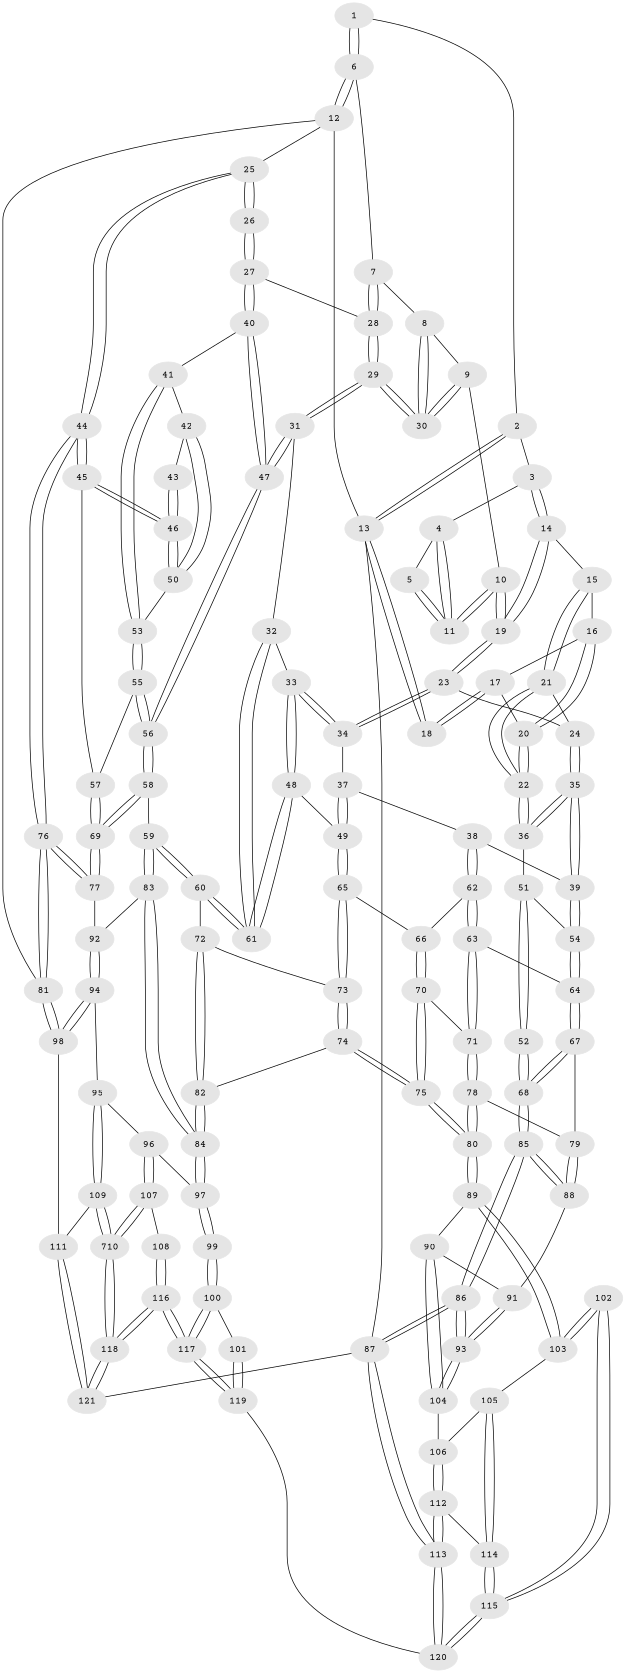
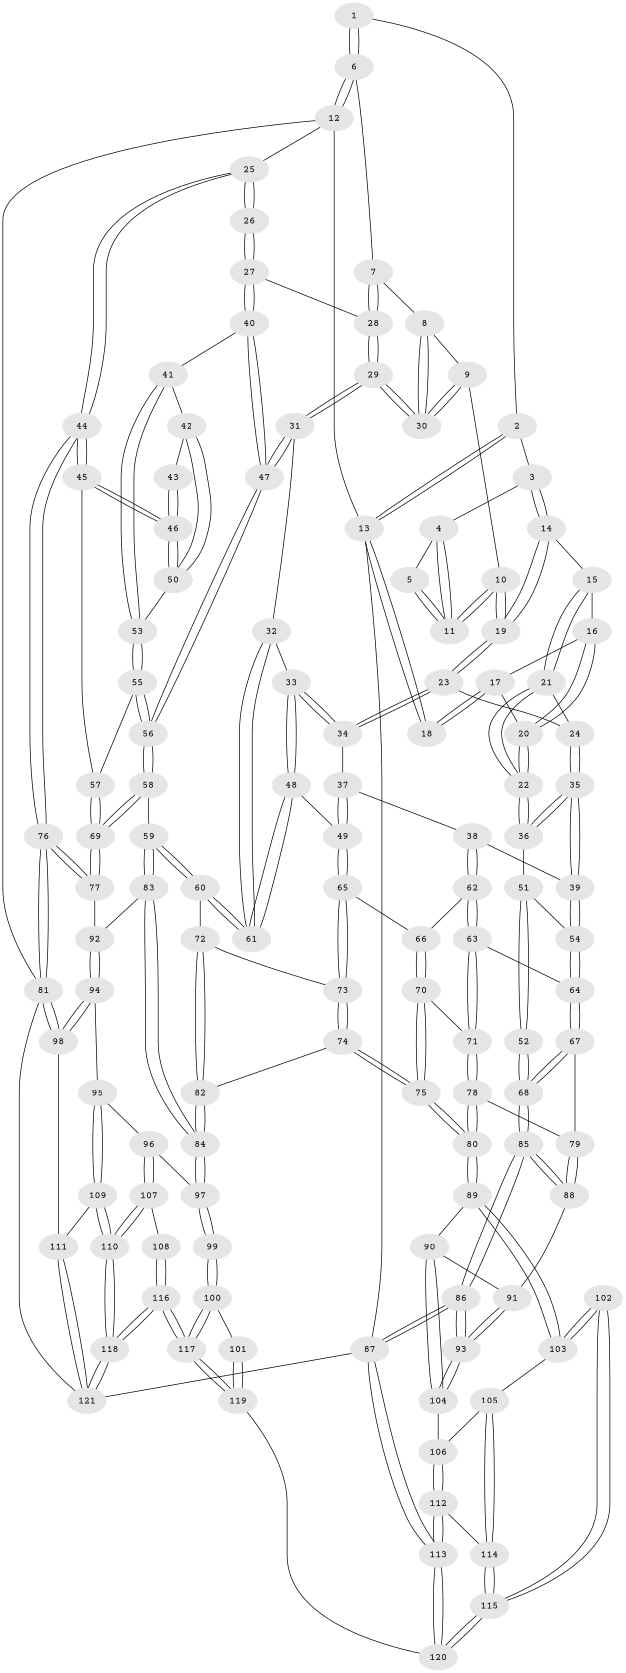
edge "81" -- "121": added
node "710": label "710" -> "110"
